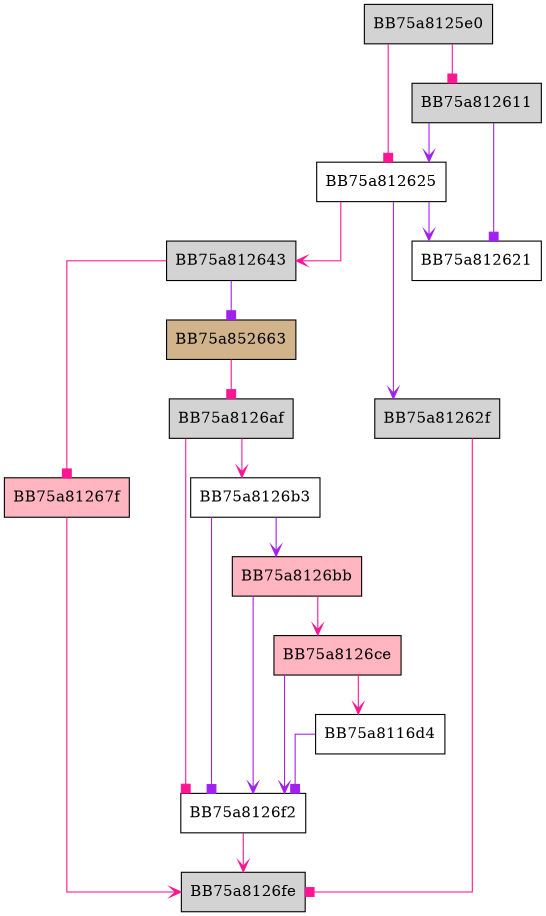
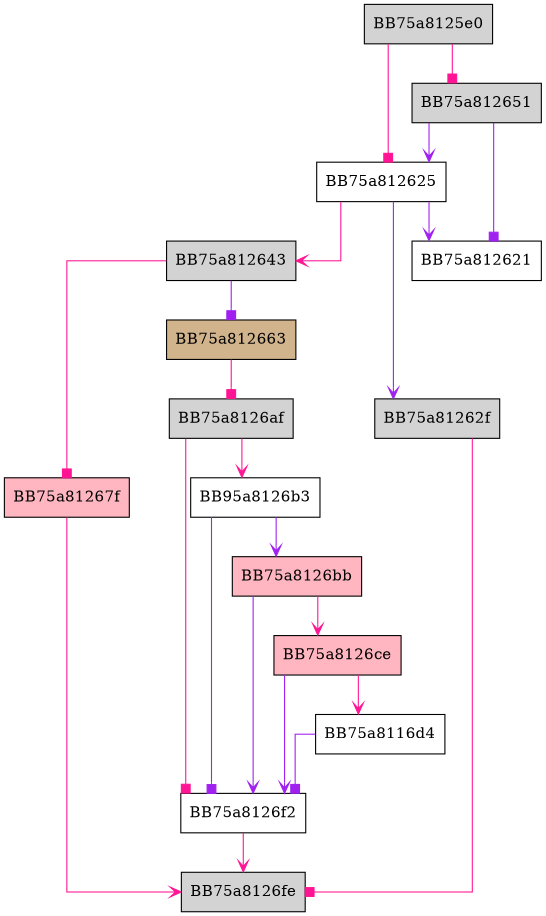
node "BB75a812611": label "BB75a812611" -> "BB75a812651"
node "BB75a852663": label "BB75a852663" -> "BB75a812663"
node "BB75a8126b3": label "BB75a8126b3" -> "BB95a8126b3"
